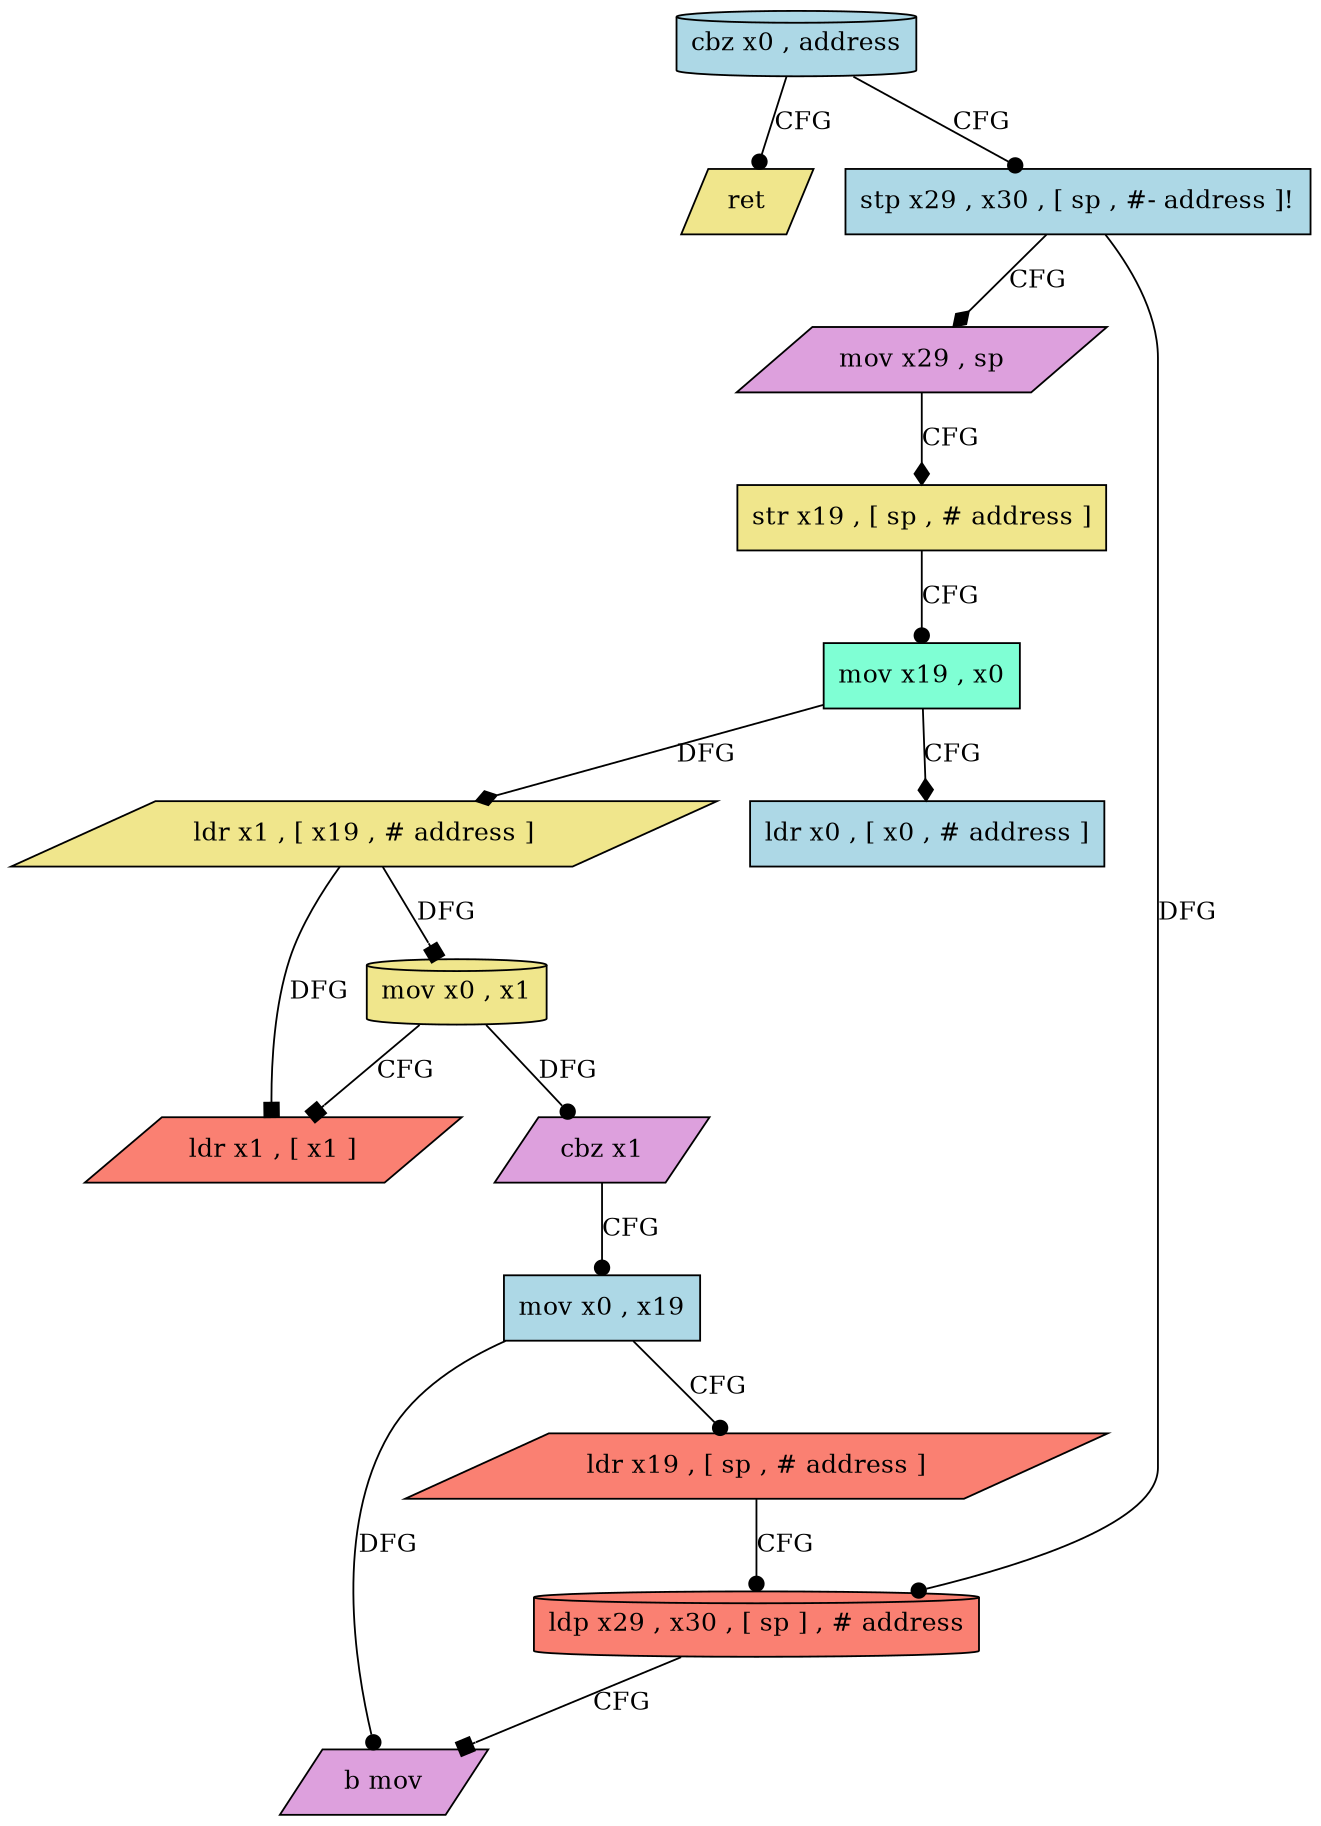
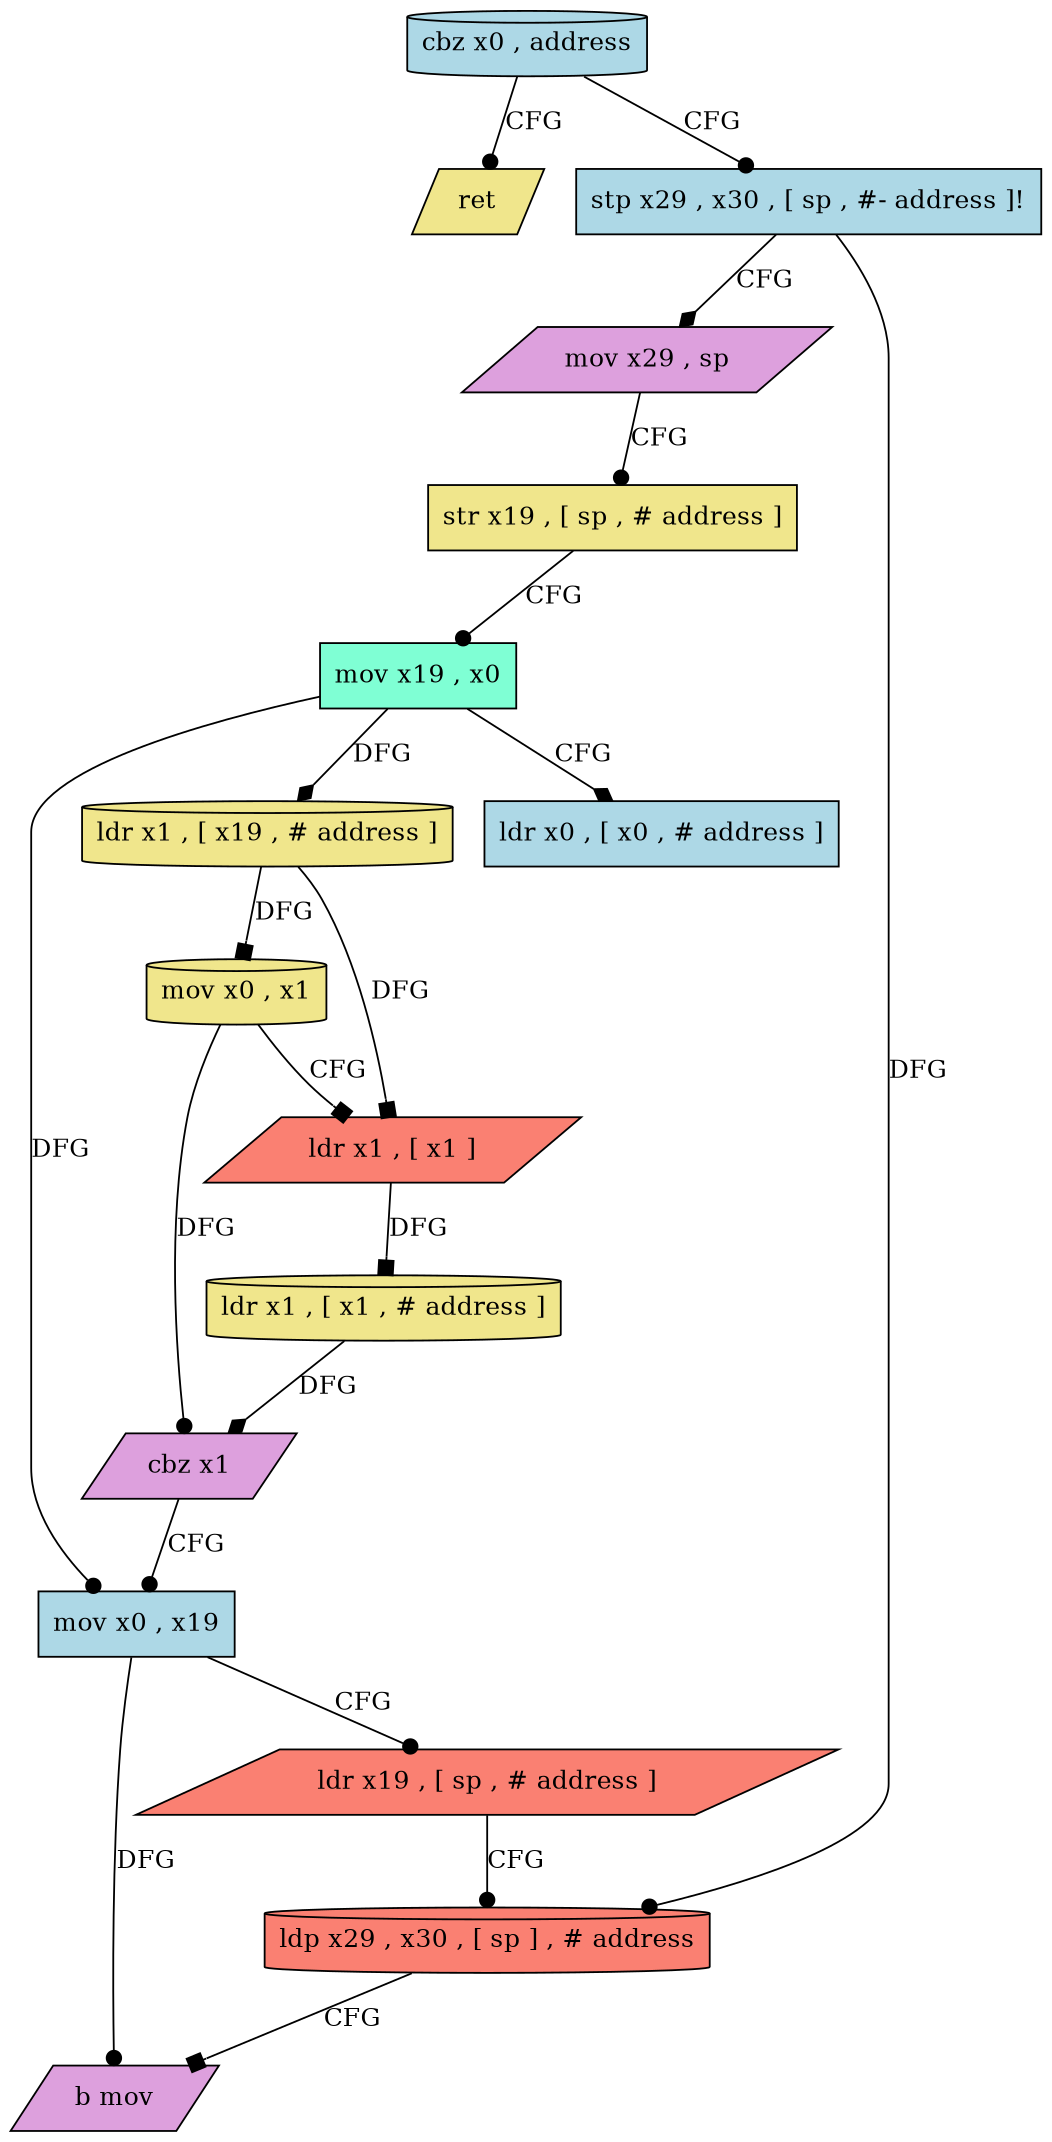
edge "mov x29 , sp" -> "str x19 , [ sp , # address ]": arrowhead diamond -> dot
node "ldr x1 , [ x19 , # address ]": shape parallelogram -> cylinder
edge "mov x19 , x0" -> "mov x0 , x19": added, label "DFG"
node "ldr x1 , [ x1 , # address ]": added
